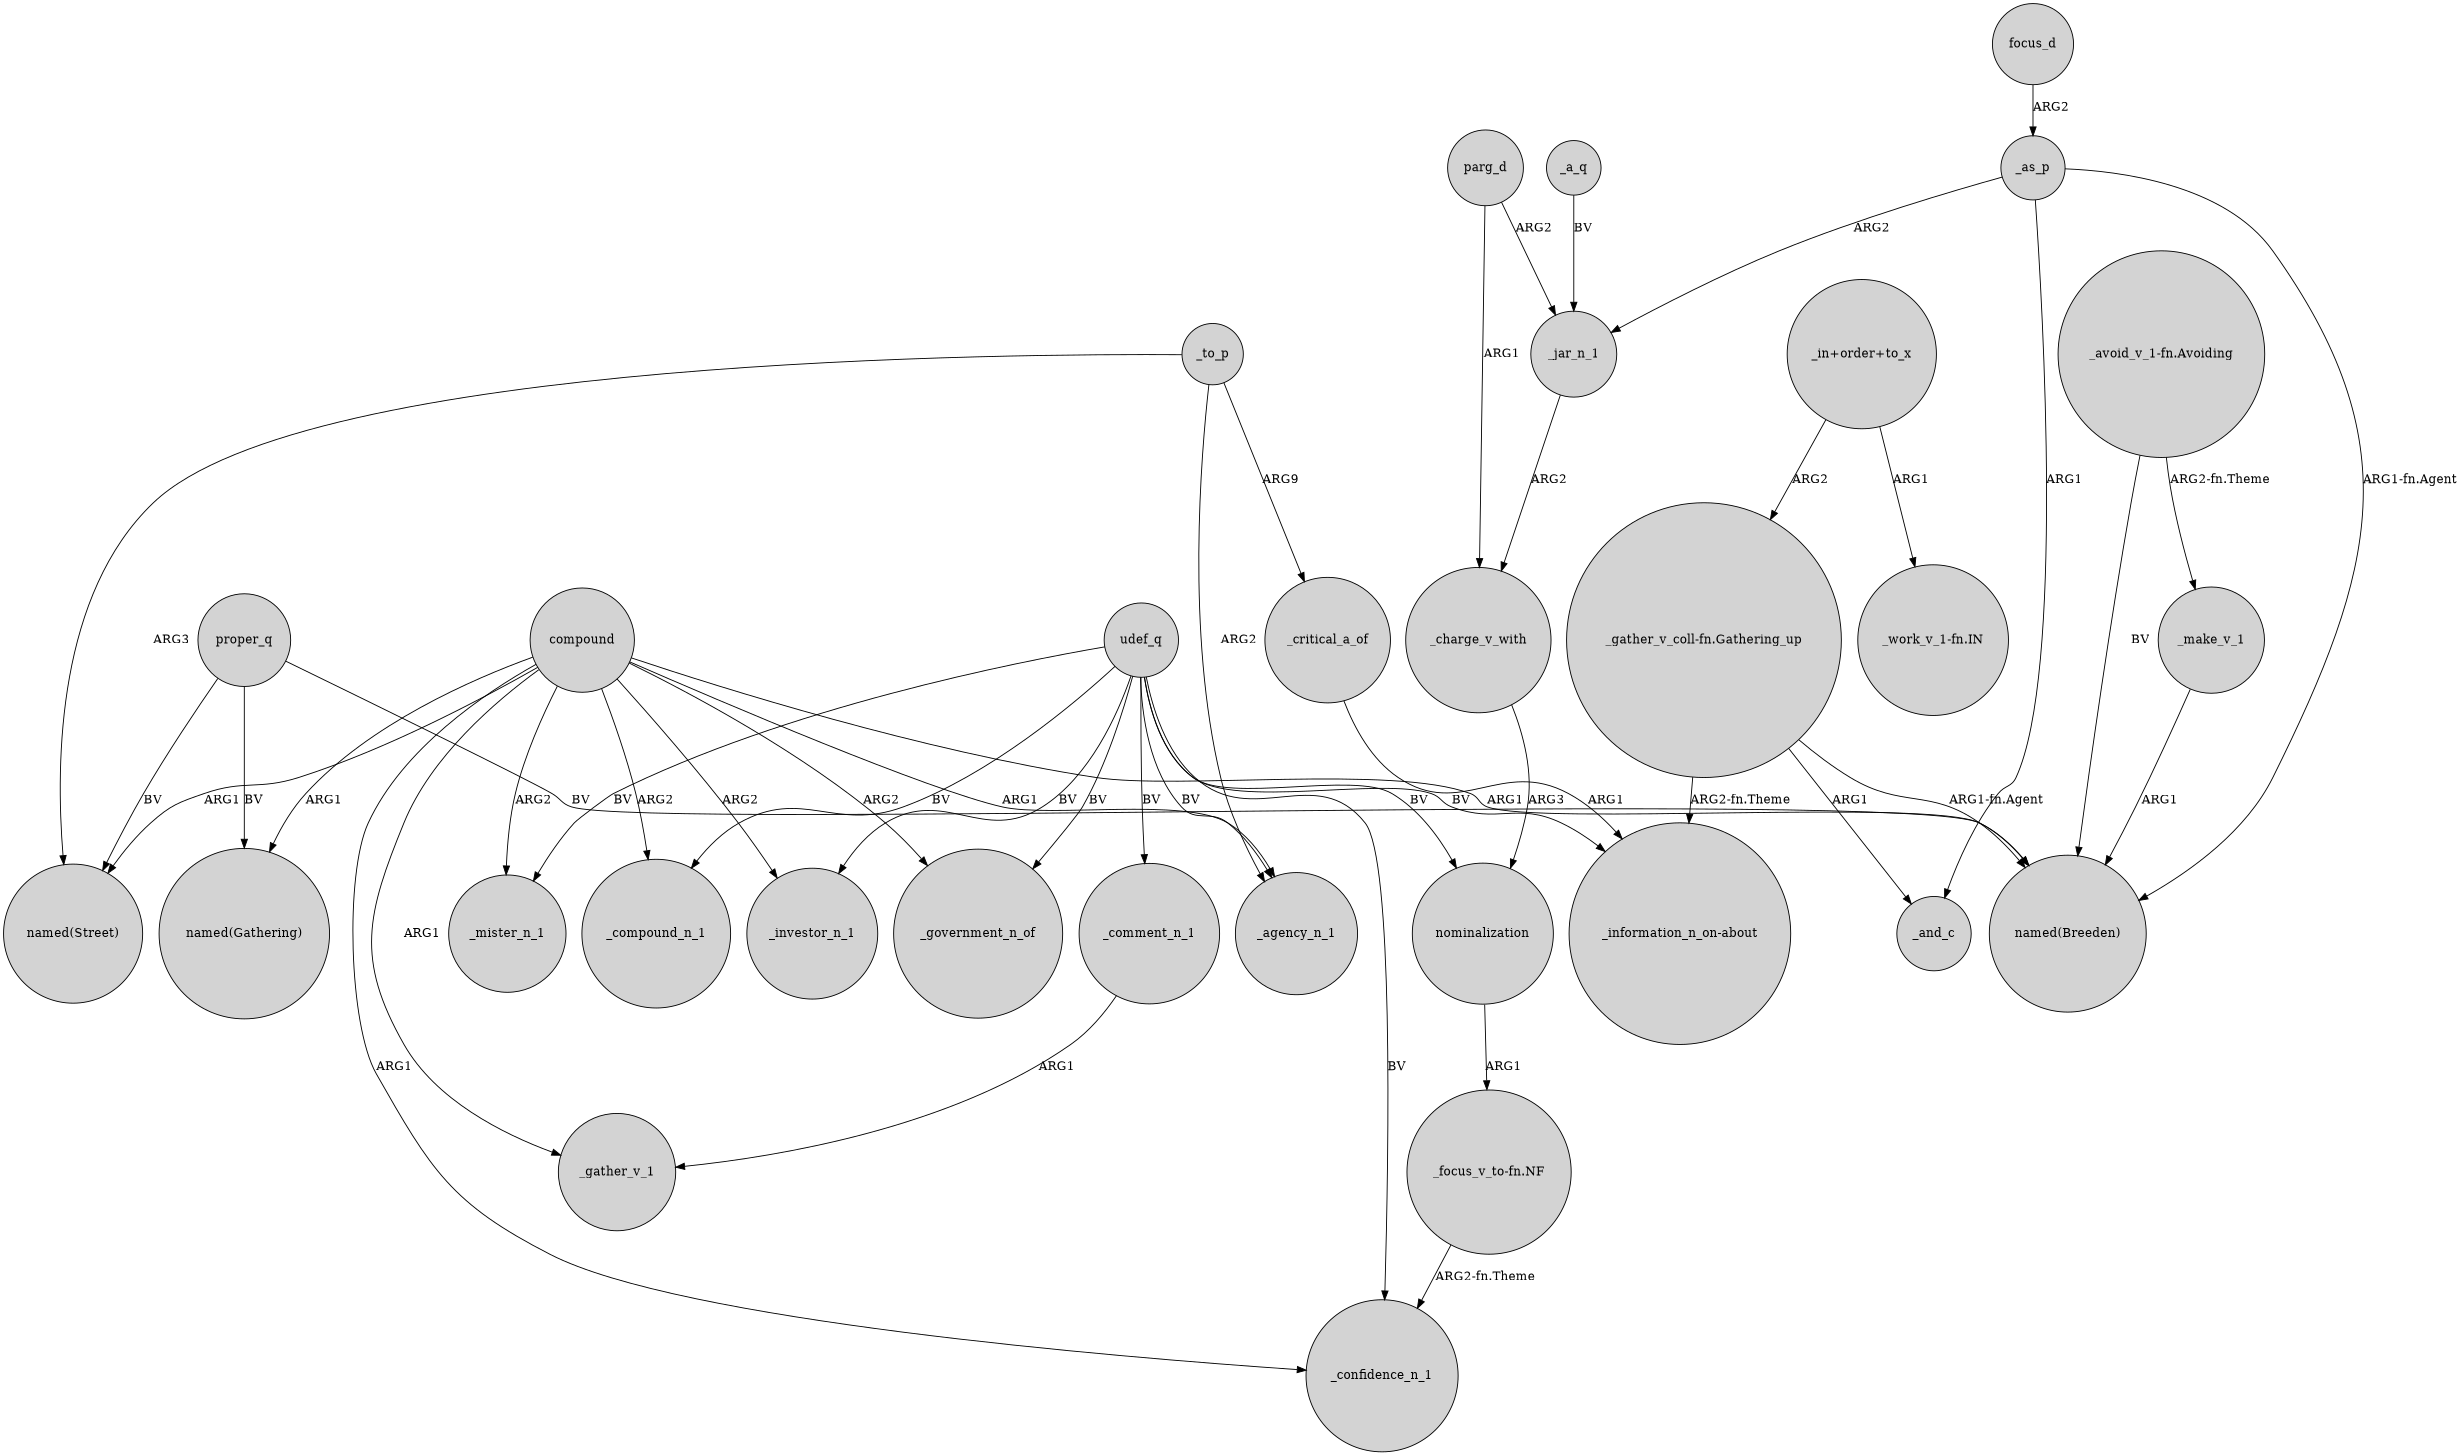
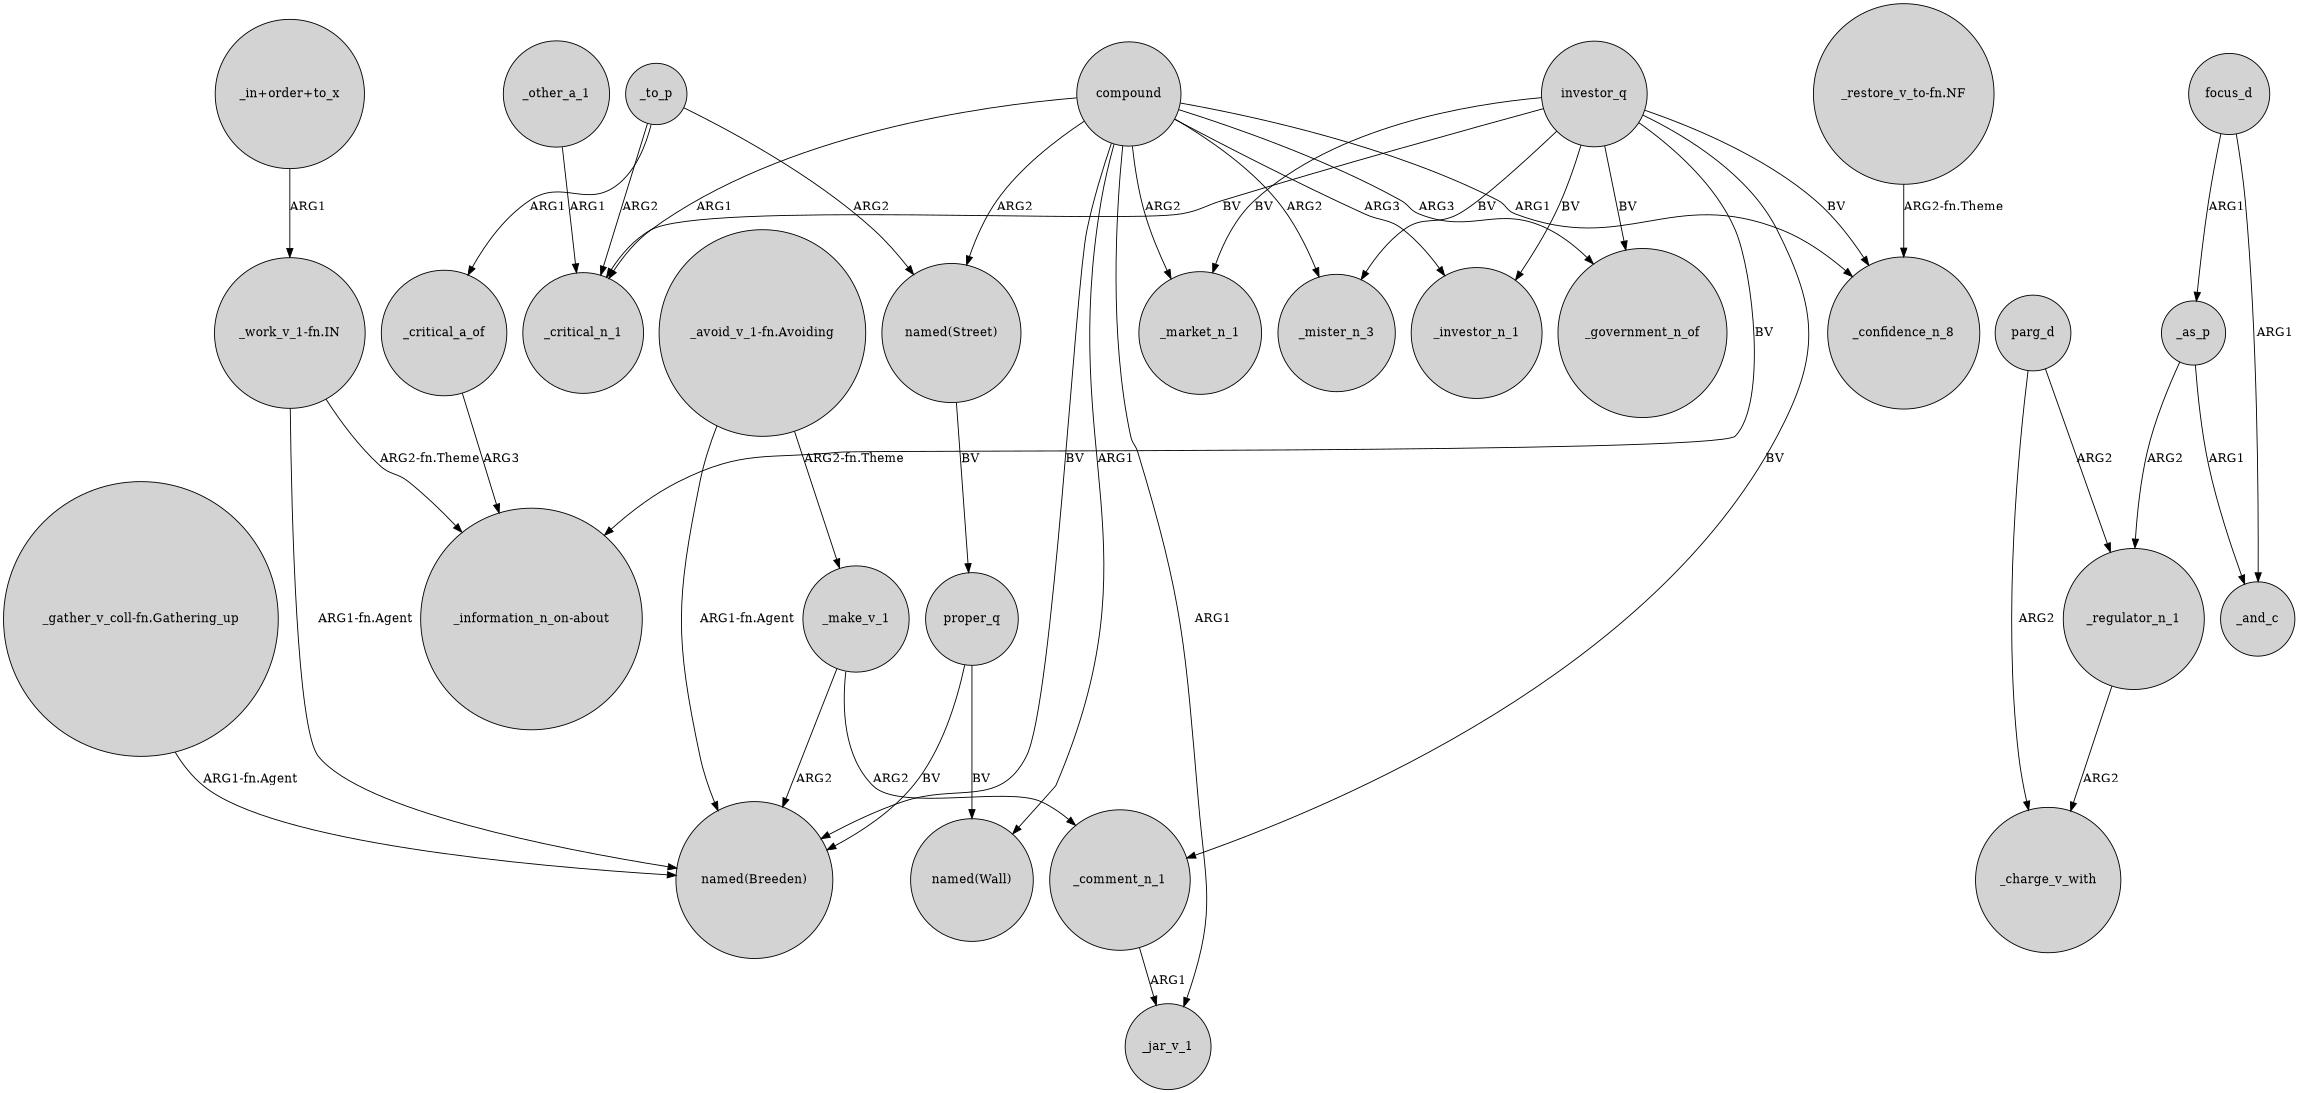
node "_other_a_1": added
edge "focus_d" -> "_as_p": label "ARG2" -> "ARG1"
node "_a_q": removed
edge "parg_d" -> "_charge_v_with": label "ARG1" -> "ARG2"
node "_jar_n_1": label "_jar_n_1" -> "_regulator_n_1"
edge "_in+order+to_x" -> "_gather_v_coll-fn.Gathering_up": removed, label "ARG2"
edge "_to_p" -> "_critical_a_of": label "ARG9" -> "ARG1"
edge "_as_p" -> "named(Breeden)": now "_work_v_1-fn.IN" -> "named(Breeden)"
edge "_to_p" -> "named(Street)": label "ARG3" -> "ARG2"
node "udef_q": label "udef_q" -> "investor_q"
edge "_avoid_v_1-fn.Avoiding" -> "named(Breeden)": label "BV" -> "ARG1-fn.Agent"
edge "proper_q" -> "named(Street)": reversed
edge "_make_v_1" -> "_comment_n_1": added, label "ARG2"
edge "_gather_v_coll-fn.Gathering_up" -> "_information_n_on-about": now "_work_v_1-fn.IN" -> "_information_n_on-about"
edge "compound" -> "named(Street)": label "ARG1" -> "ARG2"
edge "compound" -> "_investor_n_1": label "ARG2" -> "ARG3"
edge "compound" -> "_government_n_of": label "ARG2" -> "ARG3"
edge "compound" -> "named(Breeden)": label "ARG1" -> "BV"
edge "_critical_a_of" -> "_information_n_on-about": label "ARG1" -> "ARG3"
edge "_make_v_1" -> "named(Breeden)": label "ARG1" -> "ARG2"
edge "_gather_v_coll-fn.Gathering_up" -> "_and_c": now "focus_d" -> "_and_c"
node "named(Gathering)": label "named(Gathering)" -> "named(Wall)"
node "_mister_n_1": label "_mister_n_1" -> "_mister_n_3"
node "_compound_n_1": label "_compound_n_1" -> "_market_n_1"
node "_agency_n_1": label "_agency_n_1" -> "_critical_n_1"
node "nominalization": removed
node "_gather_v_1": label "_gather_v_1" -> "_jar_v_1"
node "_focus_v_to-fn.NF": label "_focus_v_to-fn.NF" -> "_restore_v_to-fn.NF"
node "_confidence_n_1": label "_confidence_n_1" -> "_confidence_n_8"
